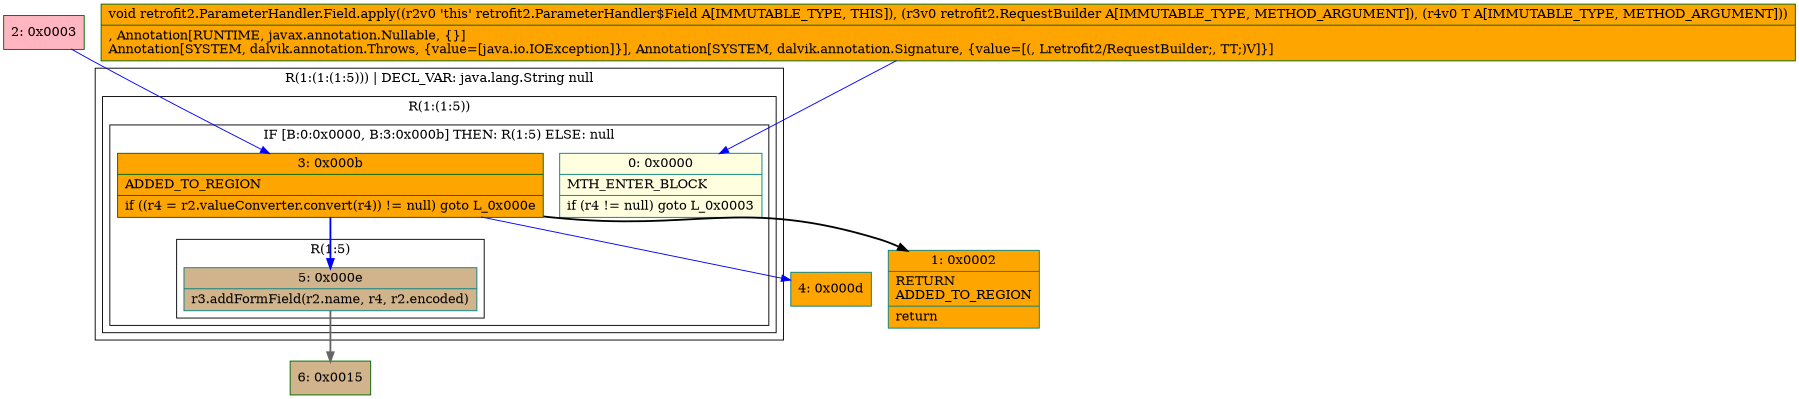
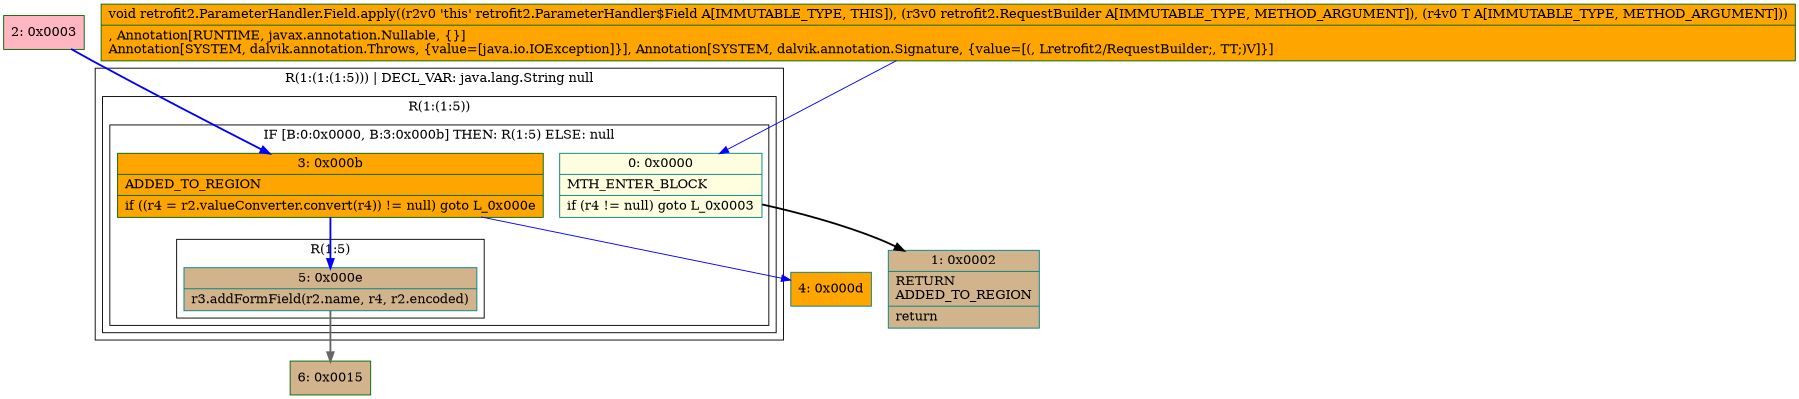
edge "2: 0x0003" -> "3: 0x000b": style solid -> bold
edge "3: 0x000b" -> "1: 0x0002": now "0: 0x0000" -> "1: 0x0002"
node "1: 0x0002": fillcolor orange -> tan
